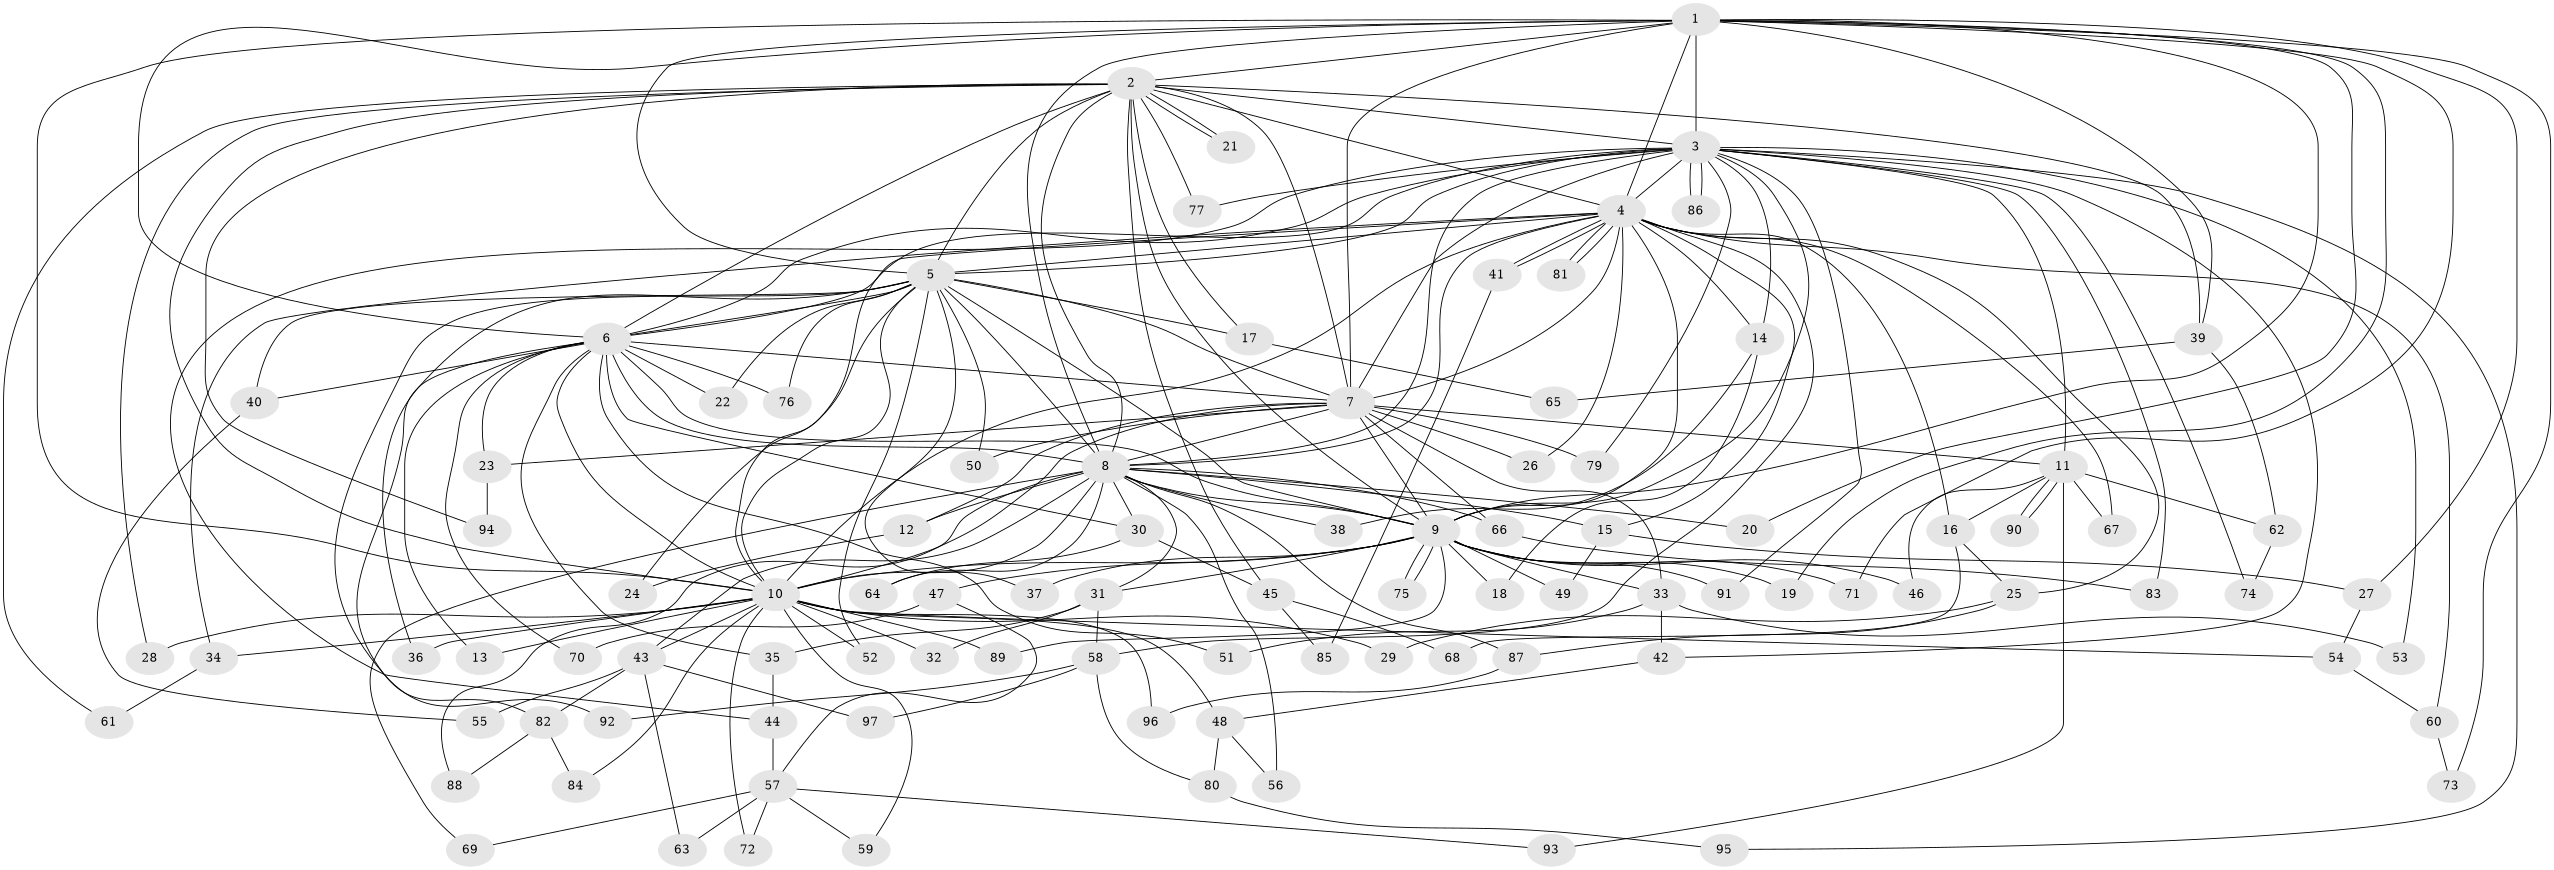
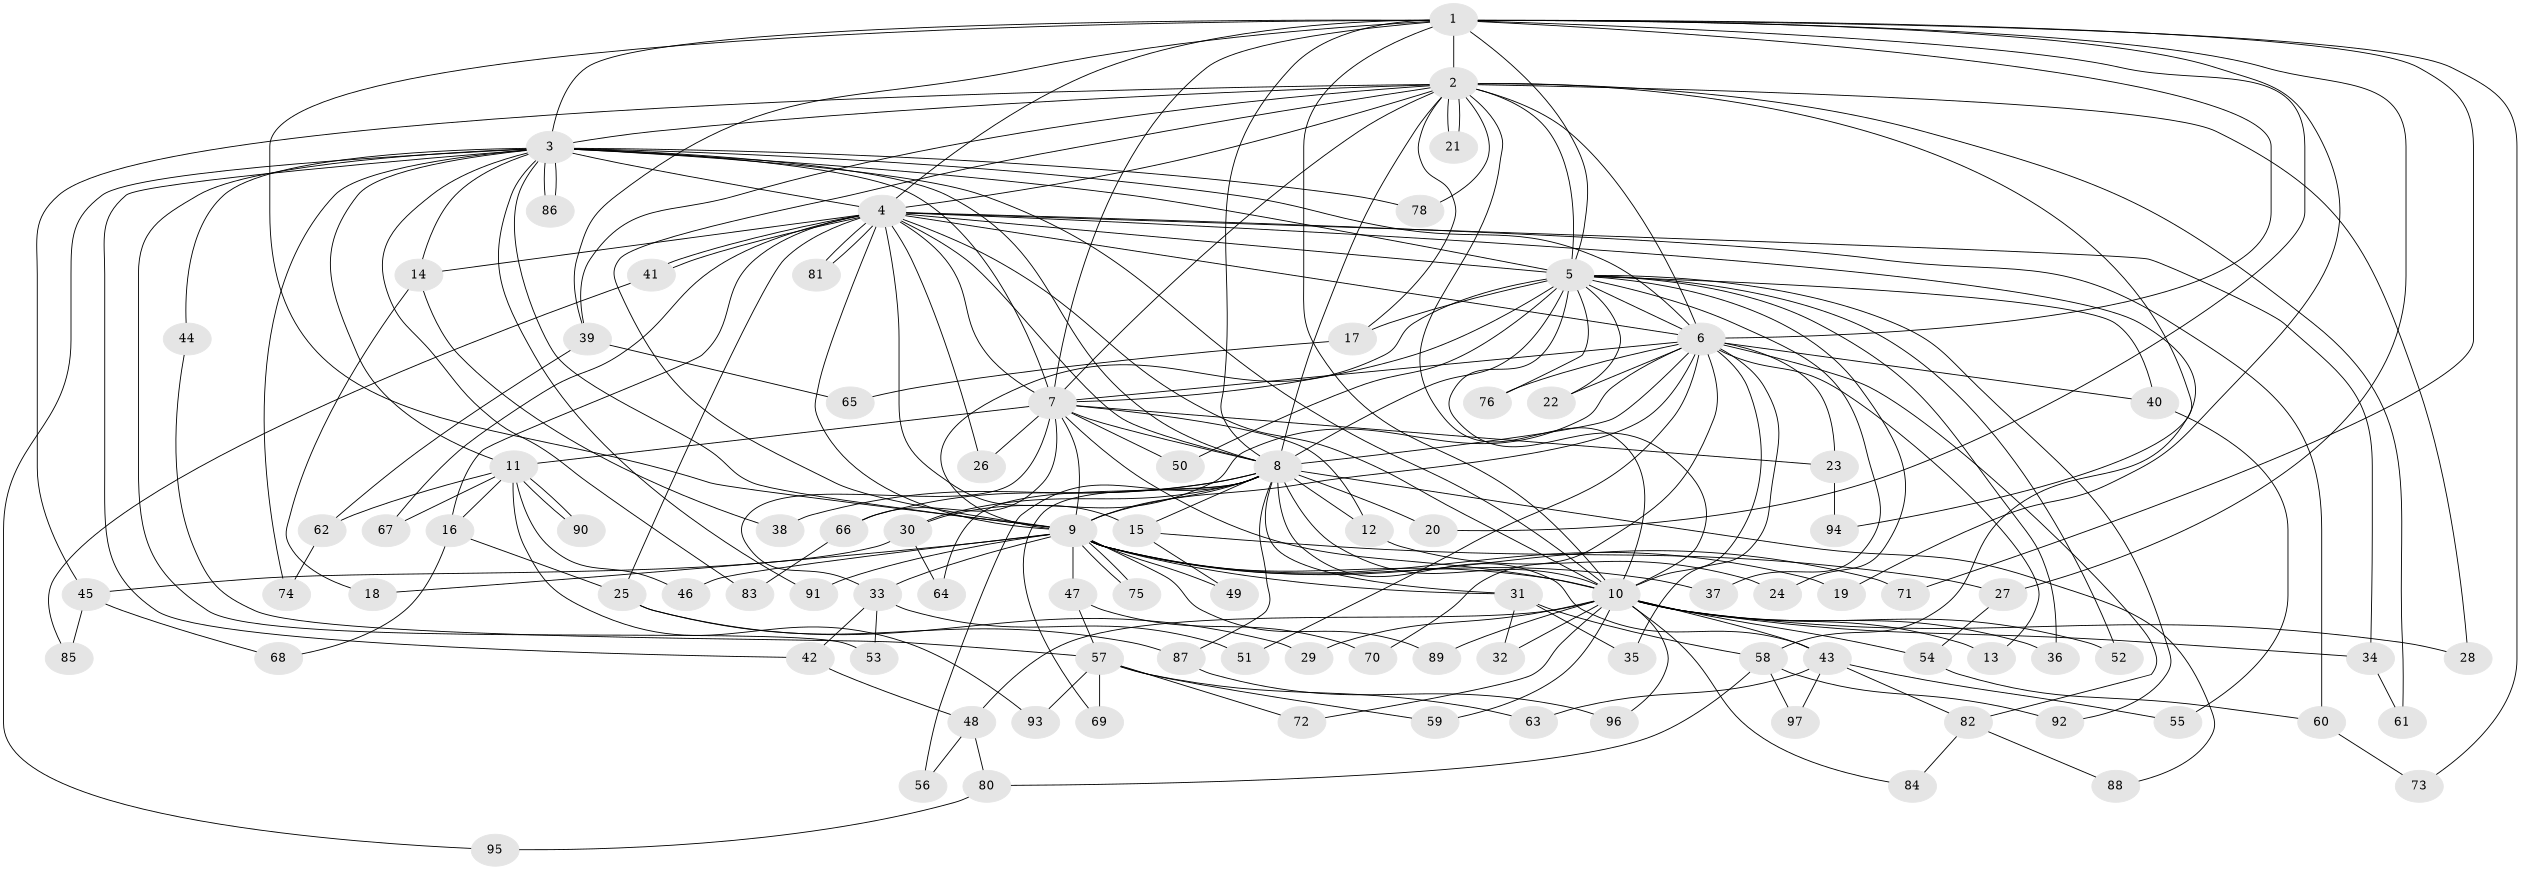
node "77": label "77" -> "78"
node "79": removed
edge "35" -- "44": removed
